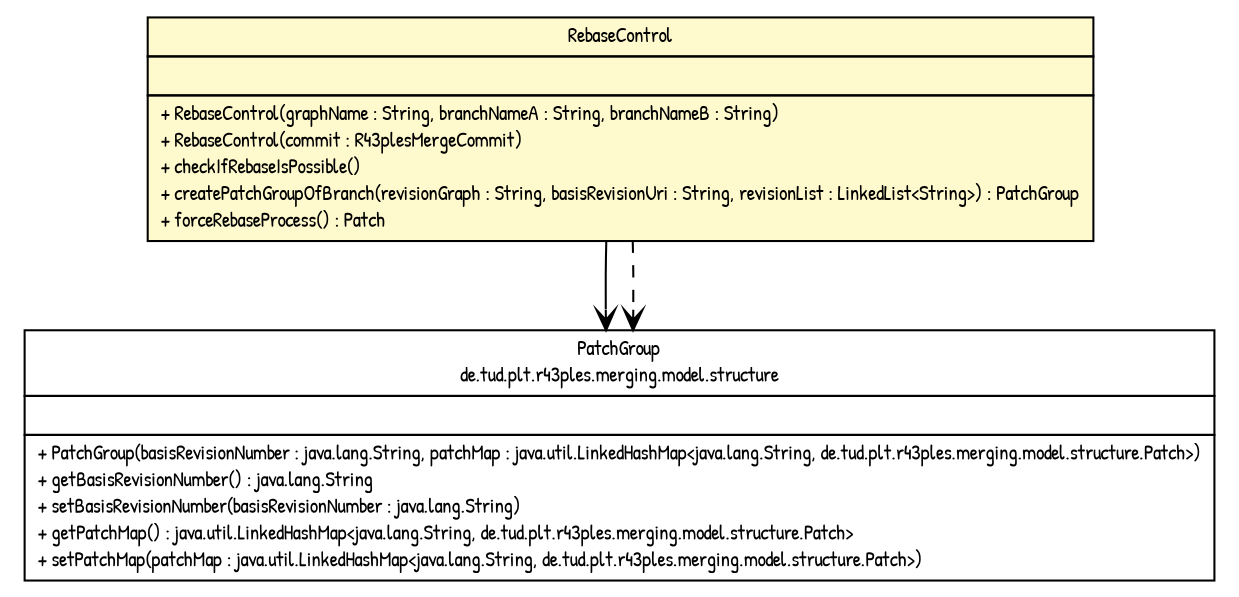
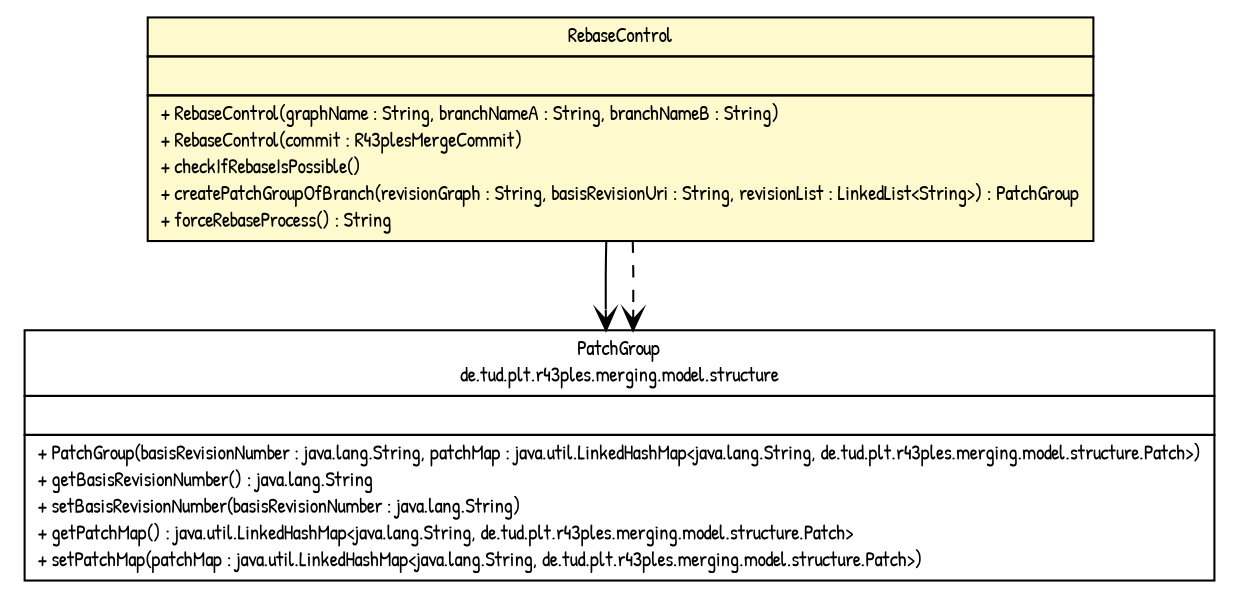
node "RebaseControl": text "+ forceRebaseProcess() : Patch" -> "+ forceRebaseProcess() : String"
